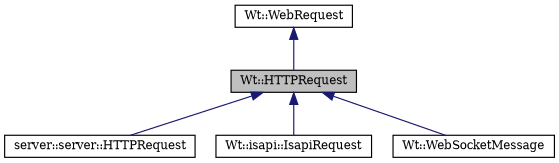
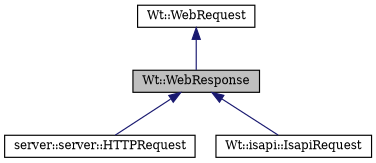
node "Wt::HTTPRequest": label "Wt::HTTPRequest" -> "Wt::WebResponse"
node "Wt::WebSocketMessage": removed
